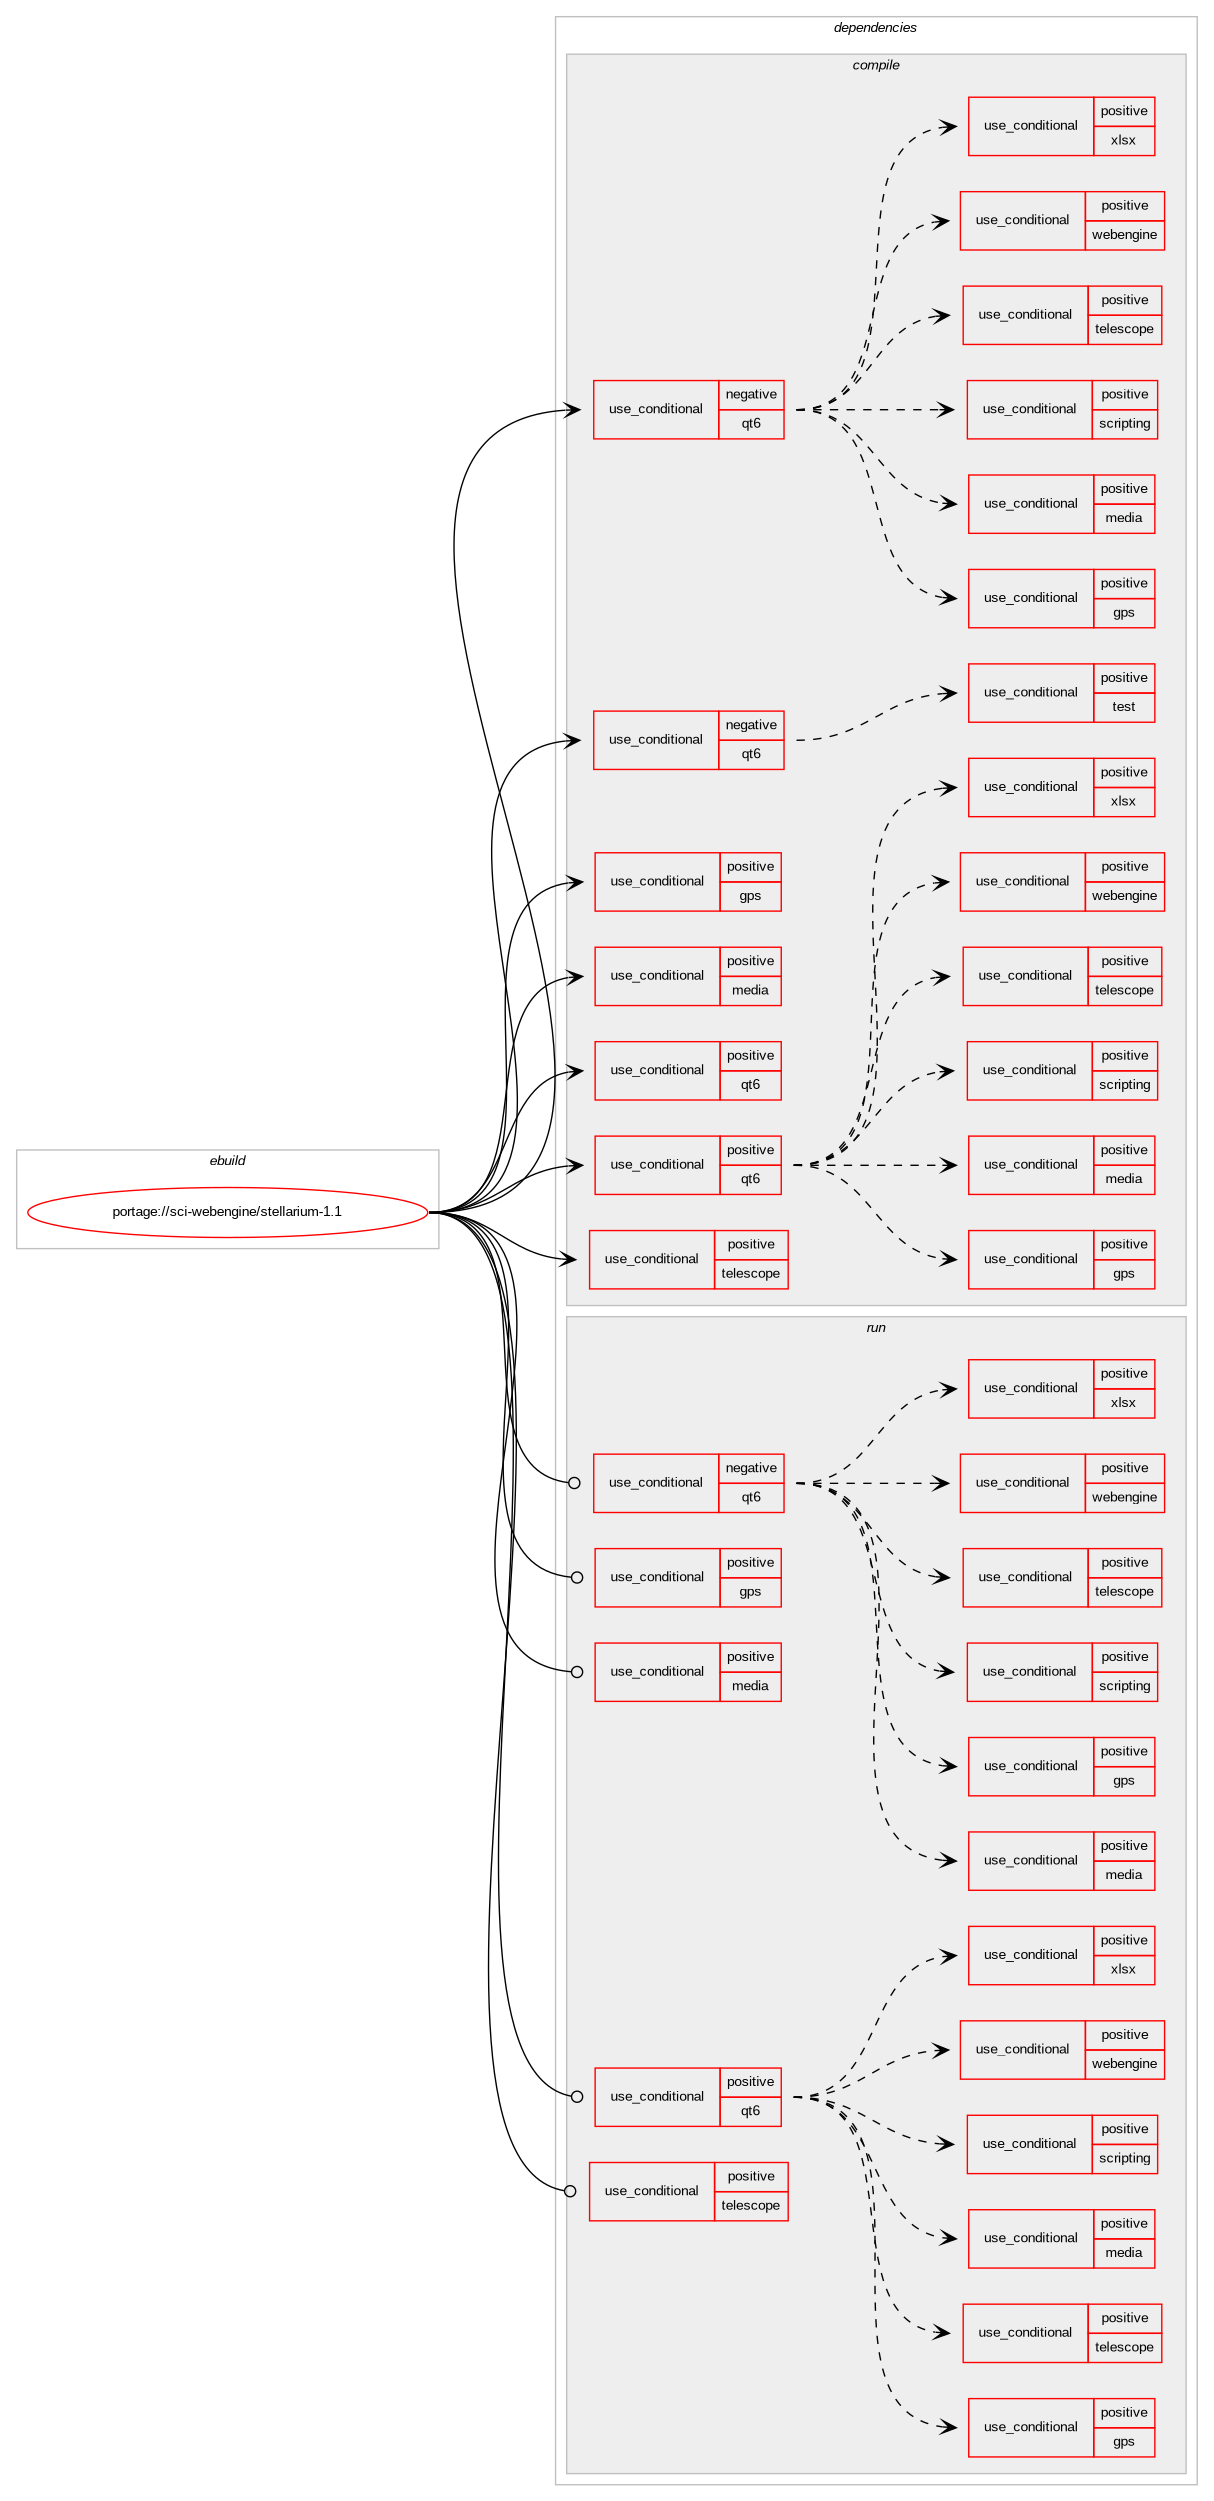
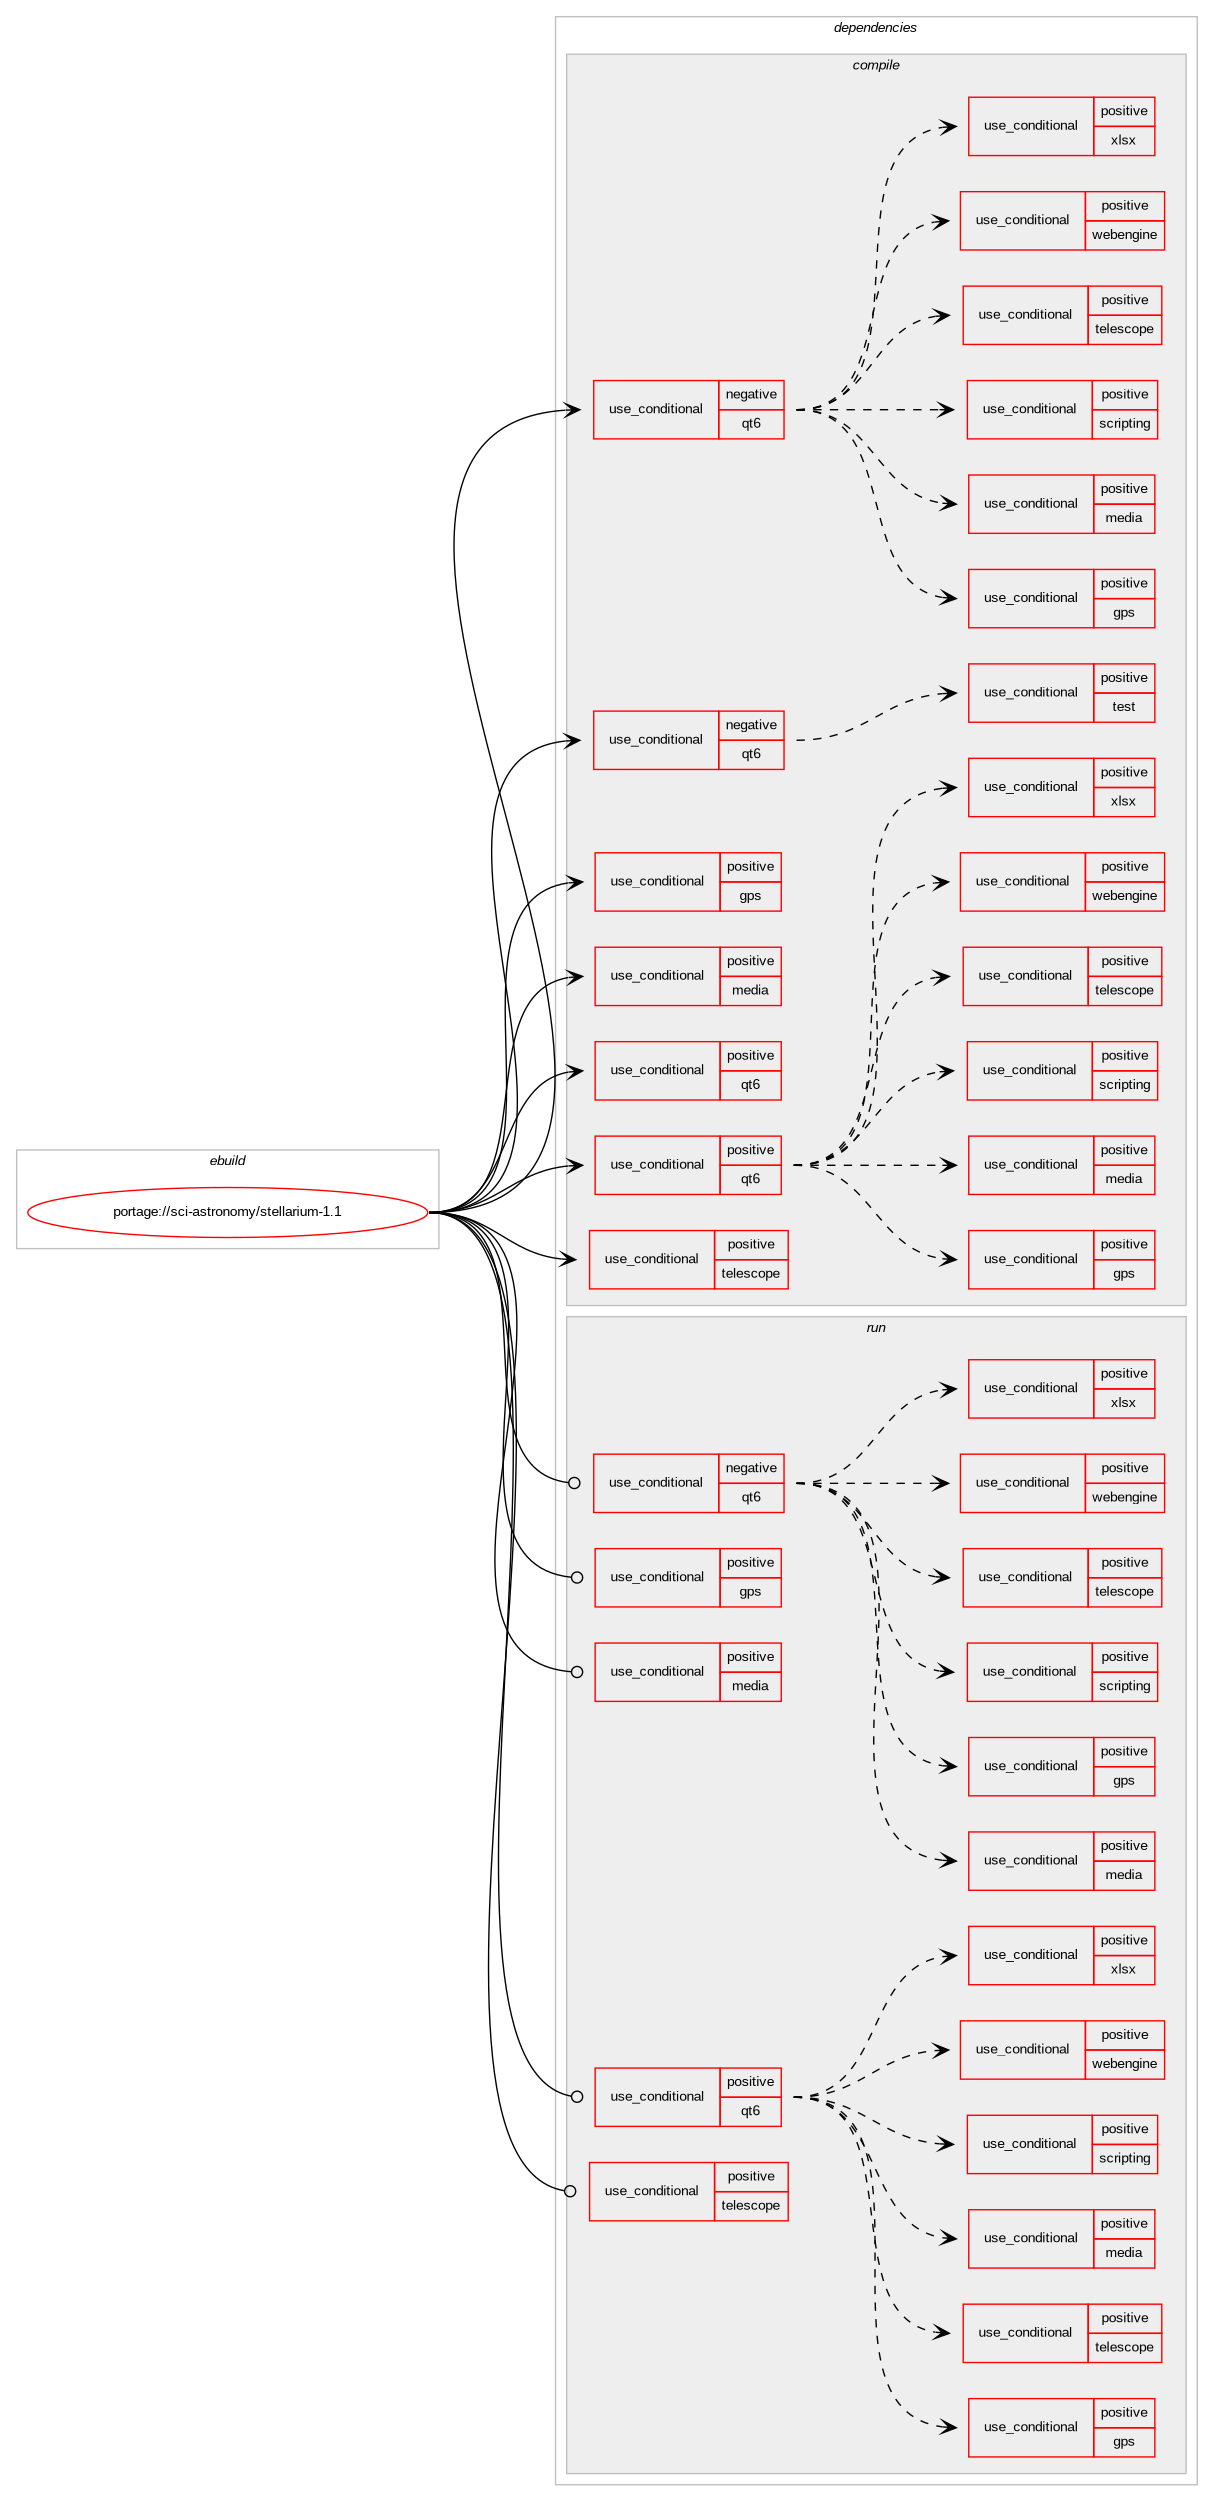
node "portage://sci-webengine/stellarium-1.1": label "portage://sci-webengine/stellarium-1.1" -> "portage://sci-astronomy/stellarium-1.1"
